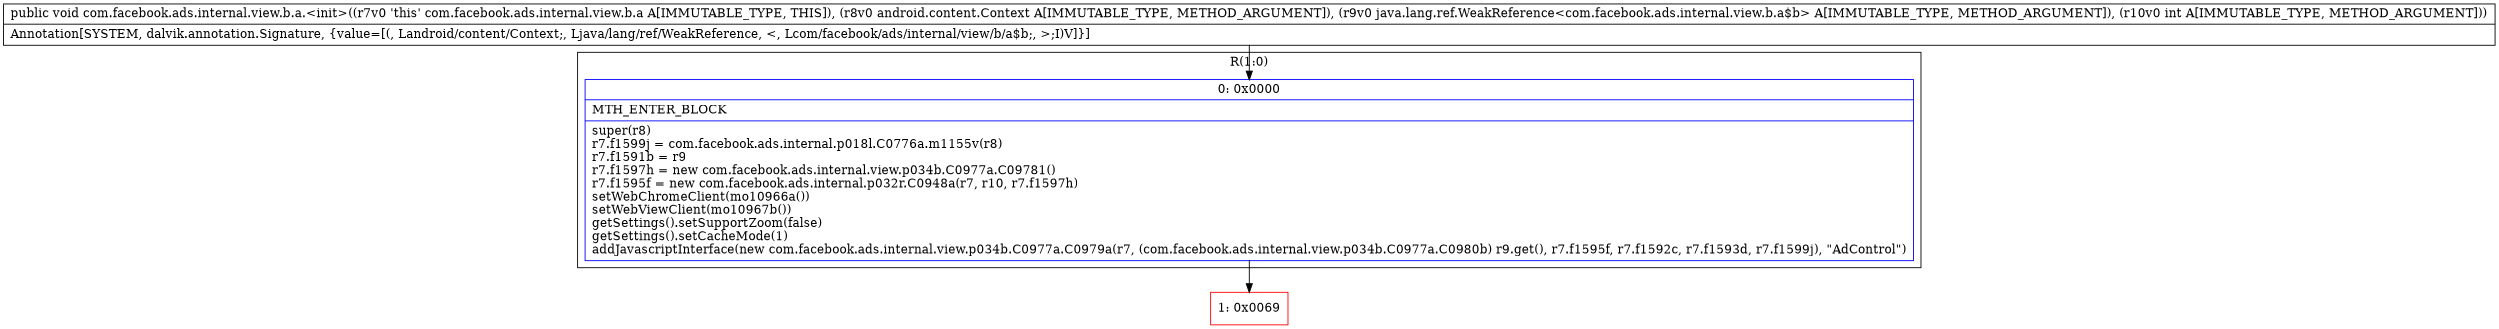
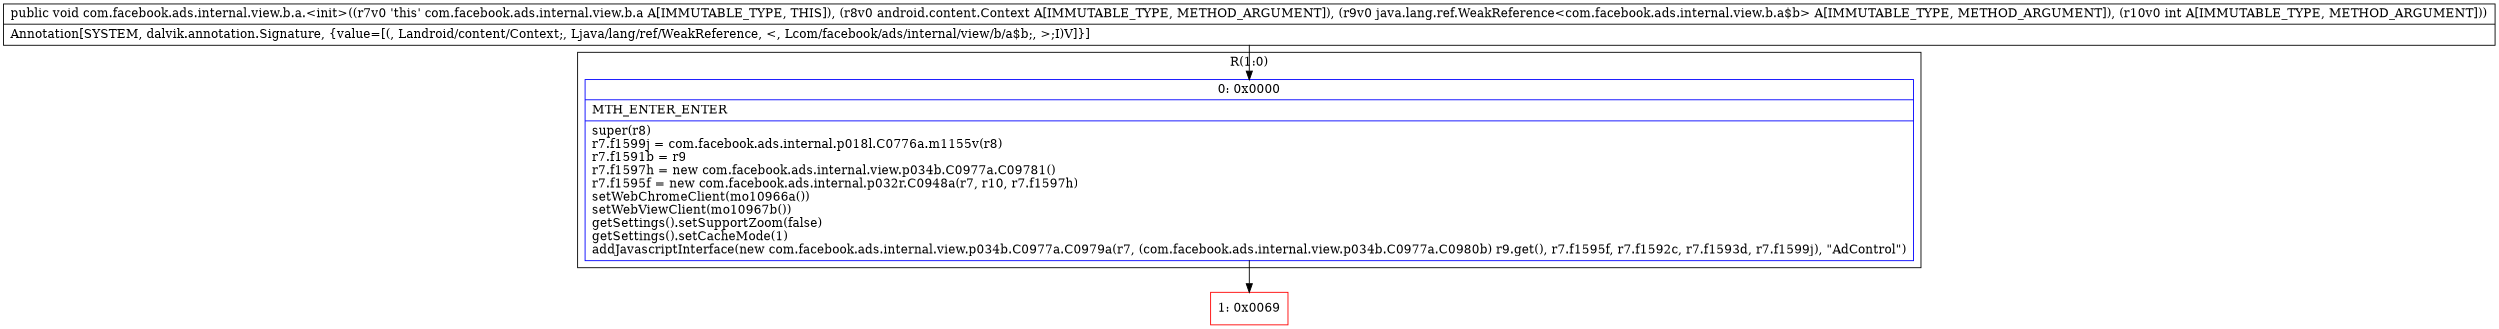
node "0: 0x0000": text "MTH_ENTER_BLOCK" -> "MTH_ENTER_ENTER"
